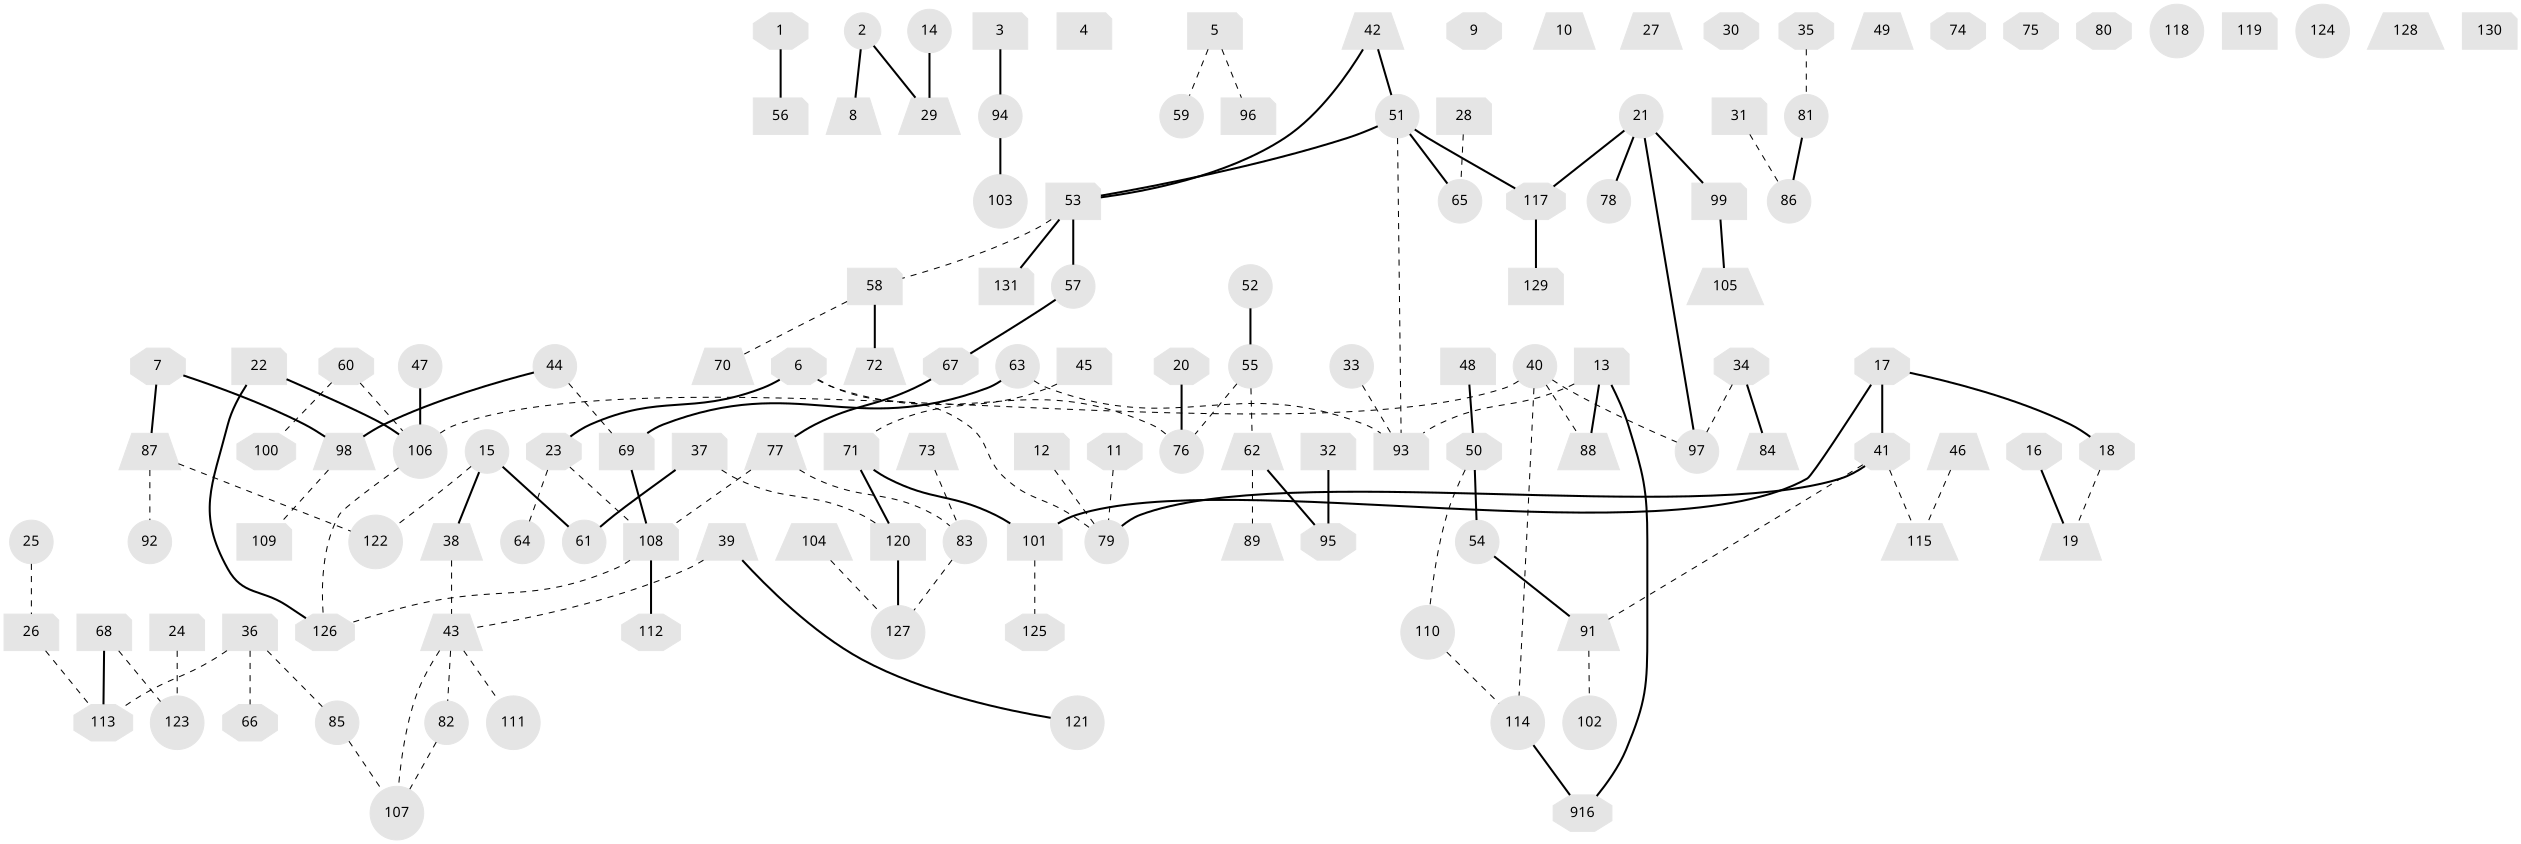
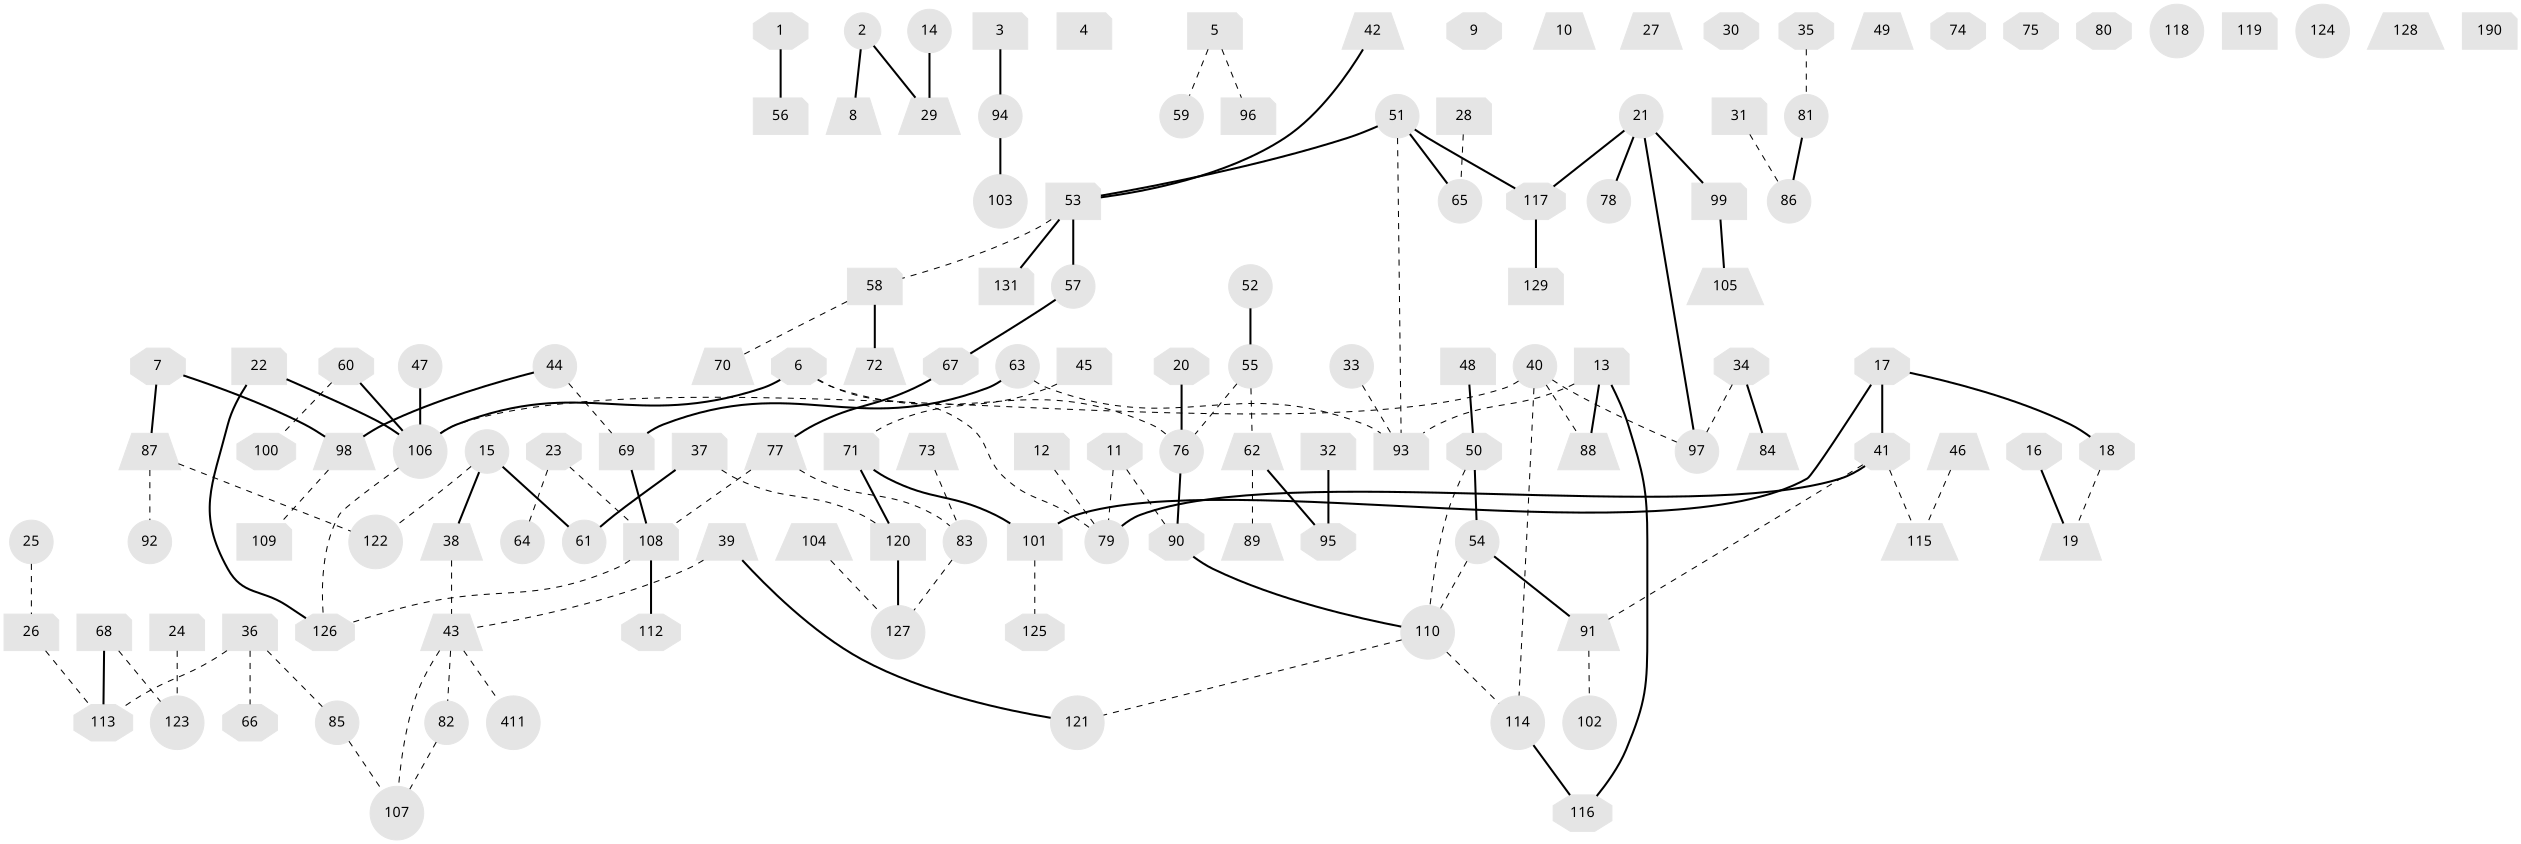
node "130": label "130" -> "190"
edge "42" -- "51": removed
edge "6" -- "23": now "6" -- "106"
edge "60" -- "106": style dashed -> bold
node "90": added
edge "54" -- "110": added
edge "110" -- "121": added
node "111": label "111" -> "411"
node "916": label "916" -> "116"
